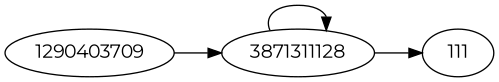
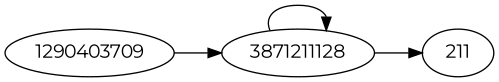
node "3871311128": label "3871311128" -> "3871211128"
node "111": label "111" -> "211"
